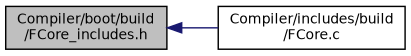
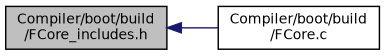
node "Compiler/includes/build /FCore.c": label "Compiler/includes/build /FCore.c" -> "Compiler/boot/build /FCore.c"
